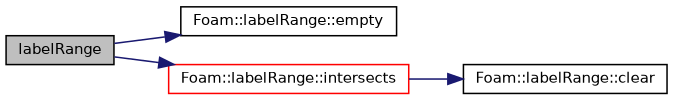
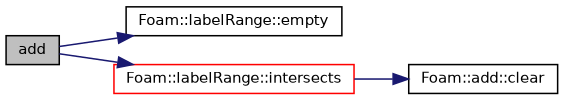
node "labelRange": label "labelRange" -> "add"
node "Foam::labelRange::clear": label "Foam::labelRange::clear" -> "Foam::add::clear"
